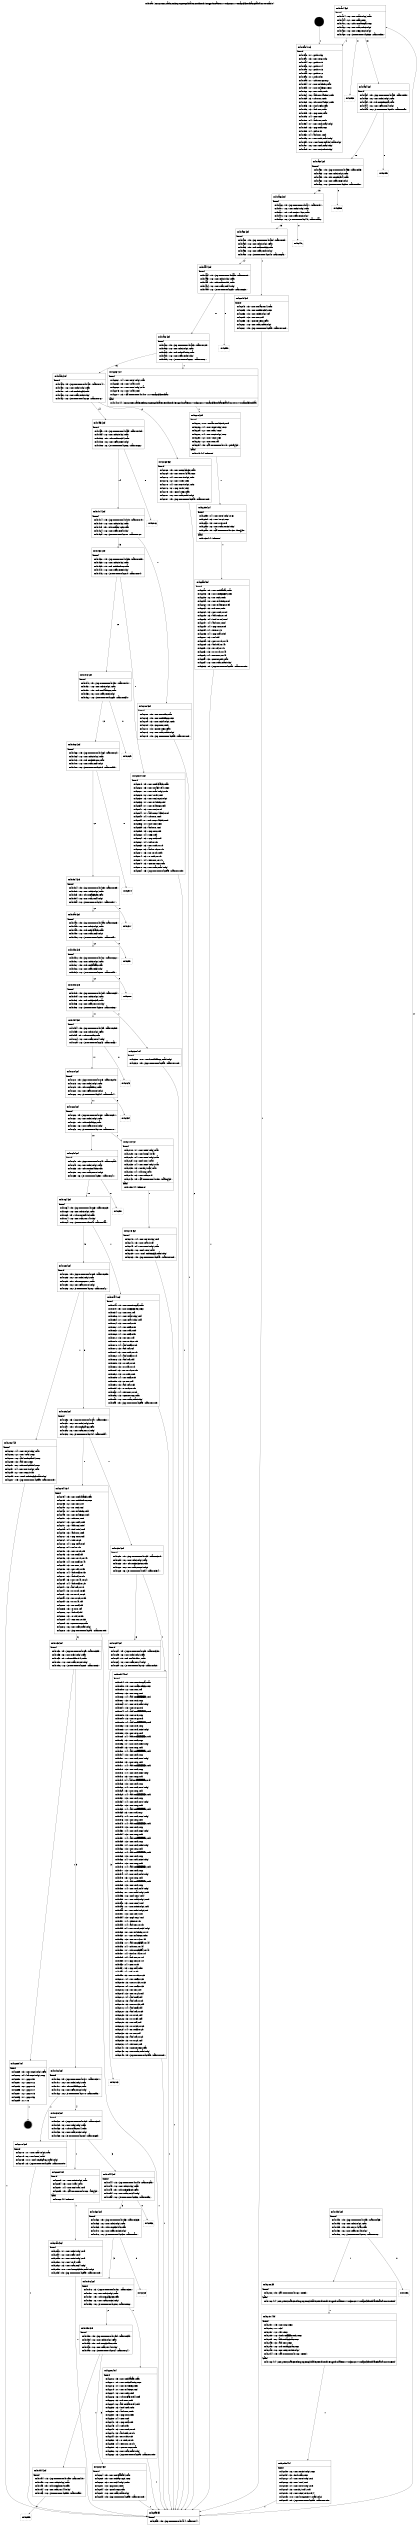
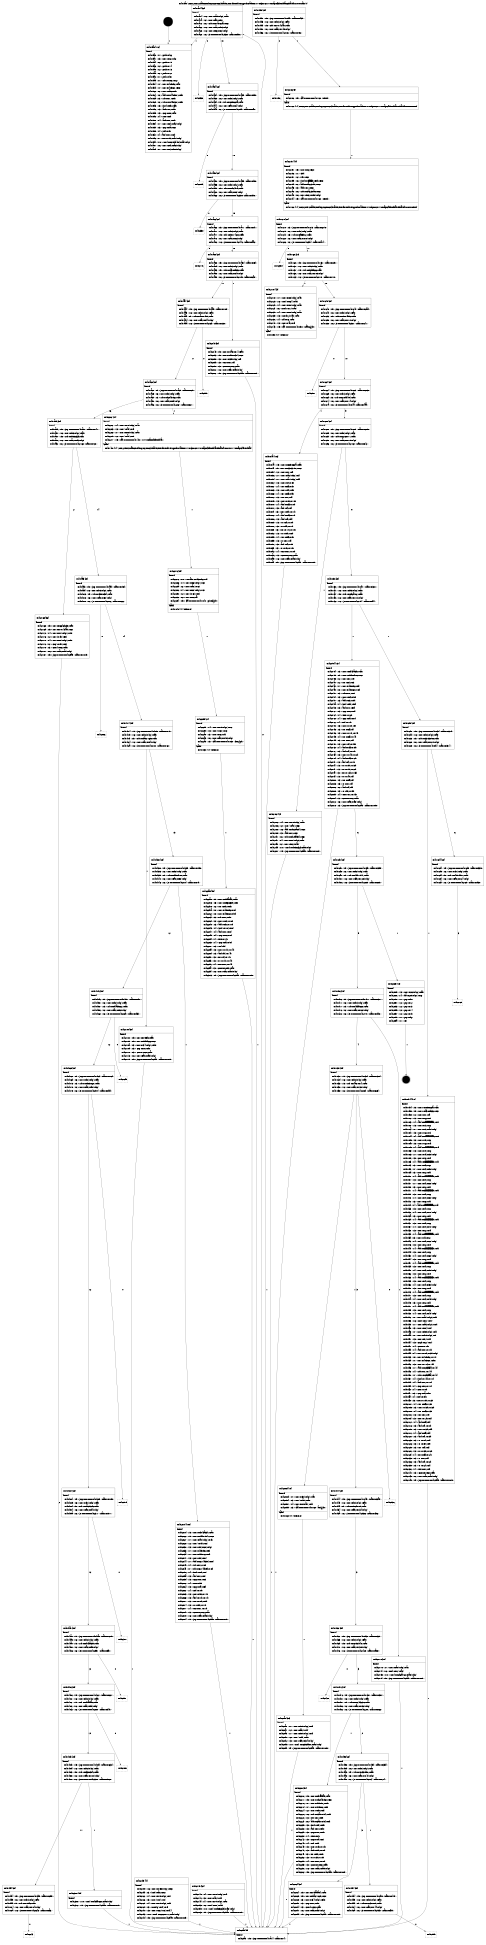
edge "0x401bf4 [28]" -> "0x401c10 [28]": removed, label "11"
edge "0x40211e [42]" -> "0x402148 [32]": removed, label "1"
edge "0x401d44 [28]" -> "0x402936": now "0x401d28 [28]" -> "0x402936"
edge "0x402191 [40]" -> "0x4021b9 [41]": removed, label "1"
